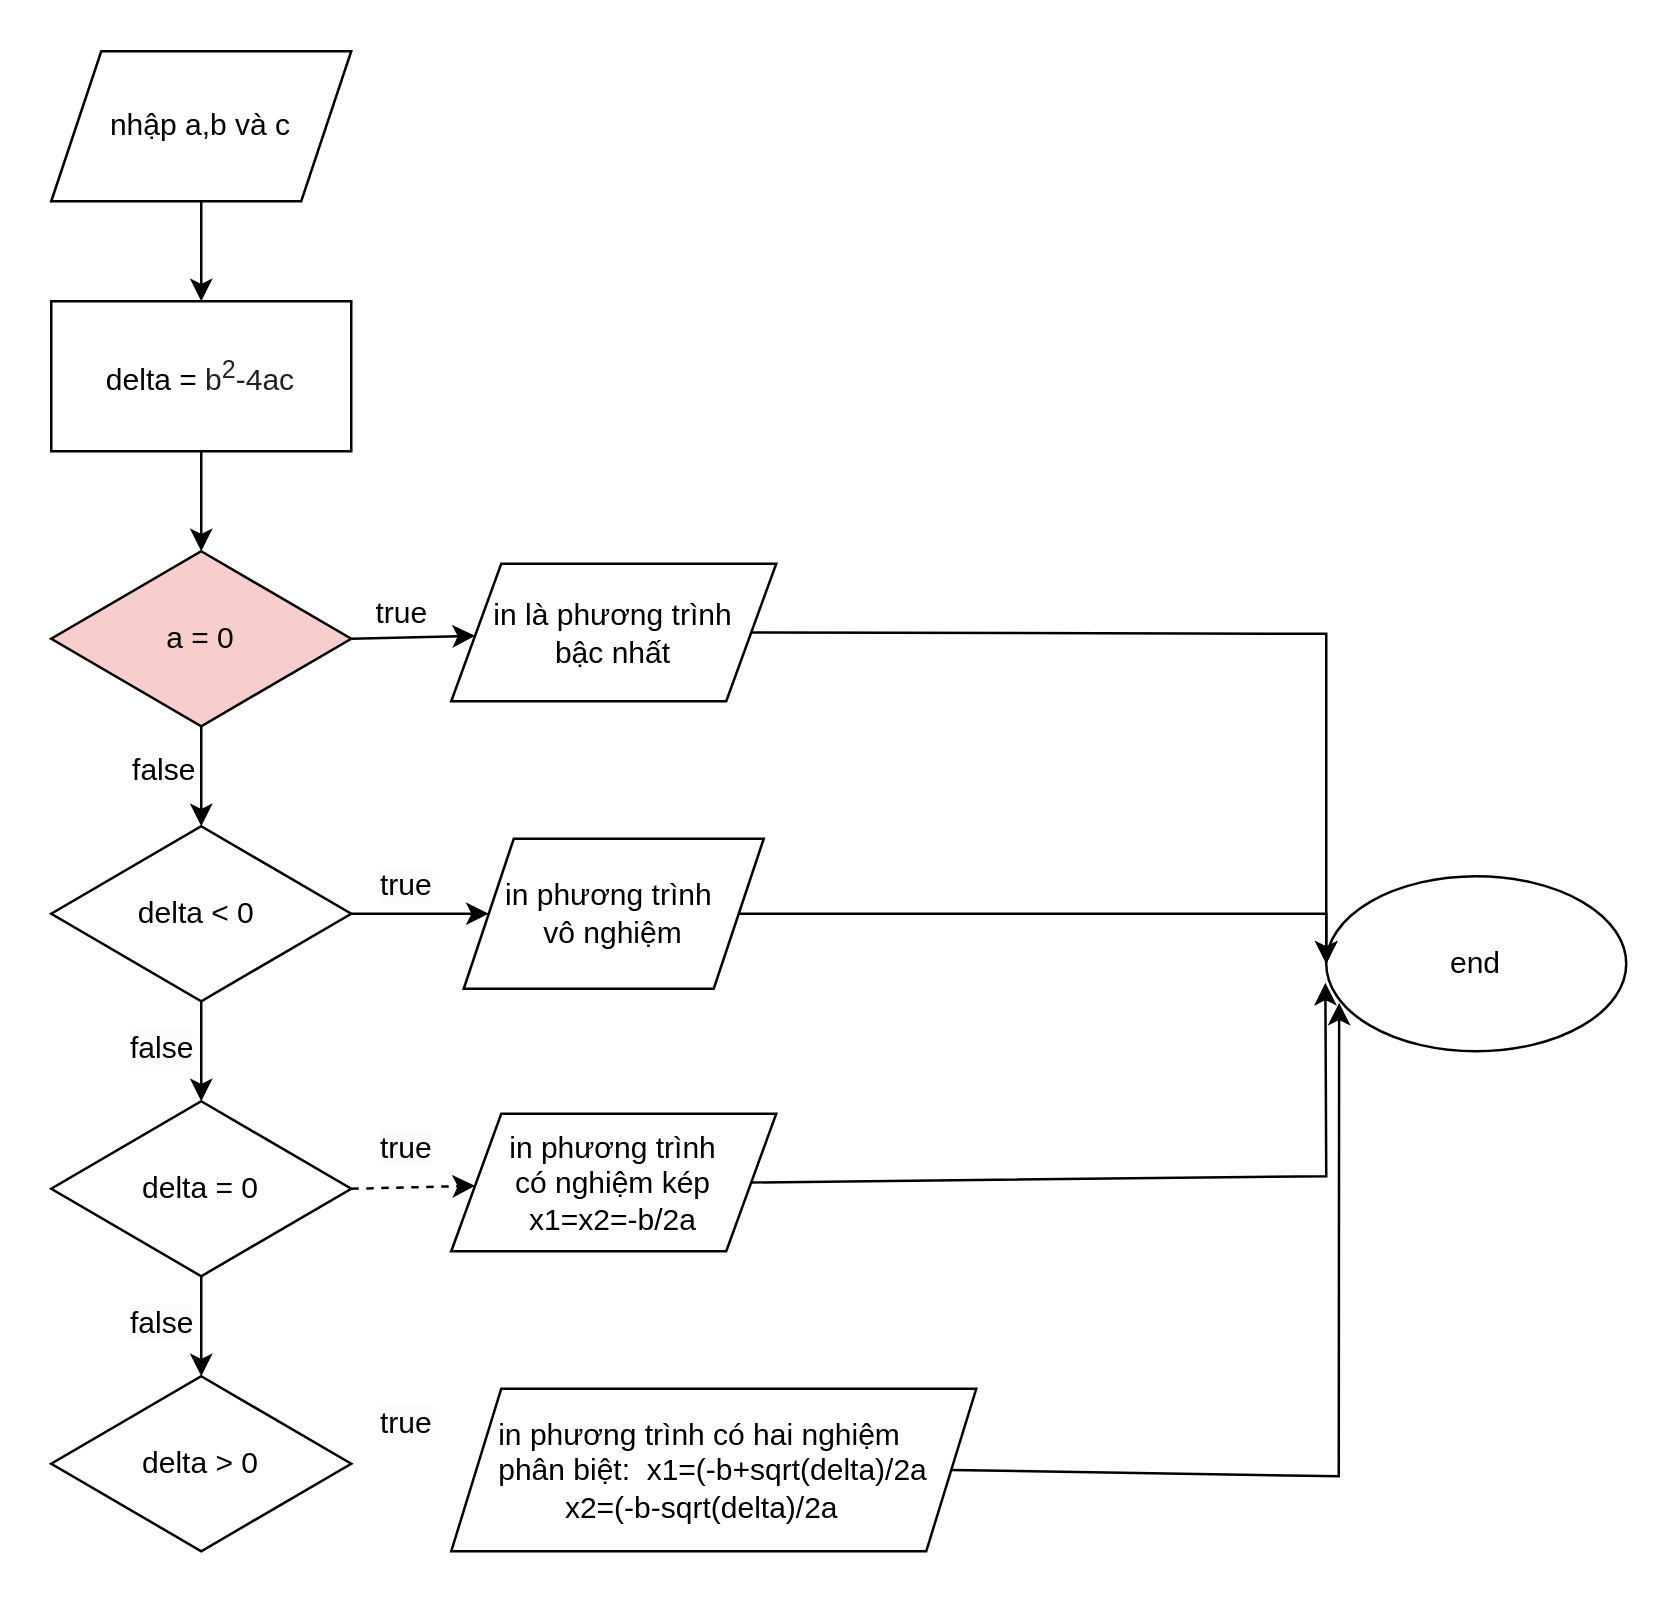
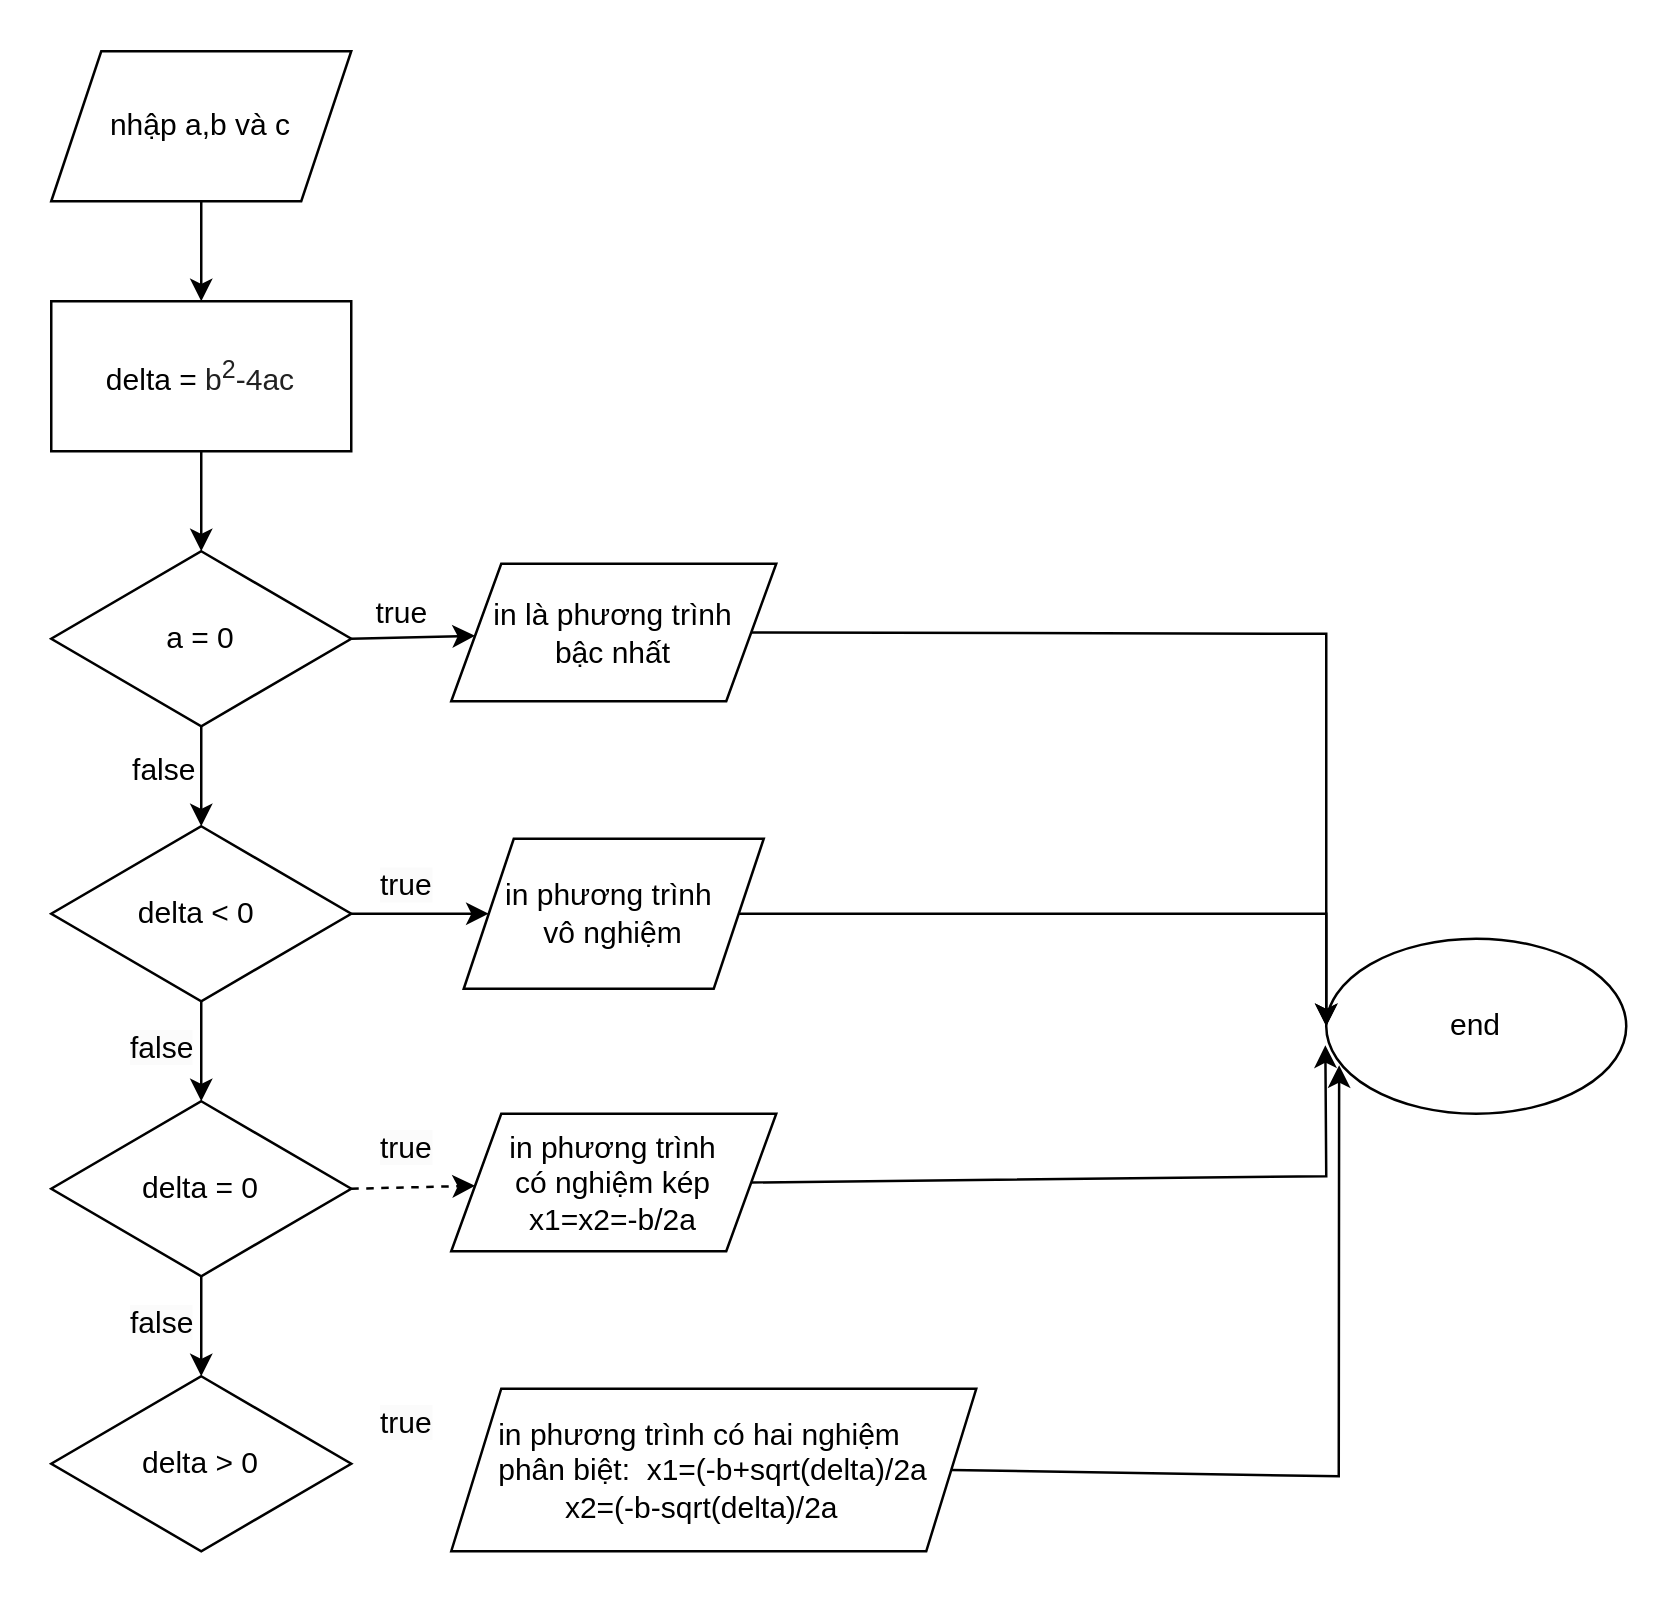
node "a = 0": fillcolor #f8cecc -> #ffffff
node "end": moved (1476, 964) -> (1476, 1026)
